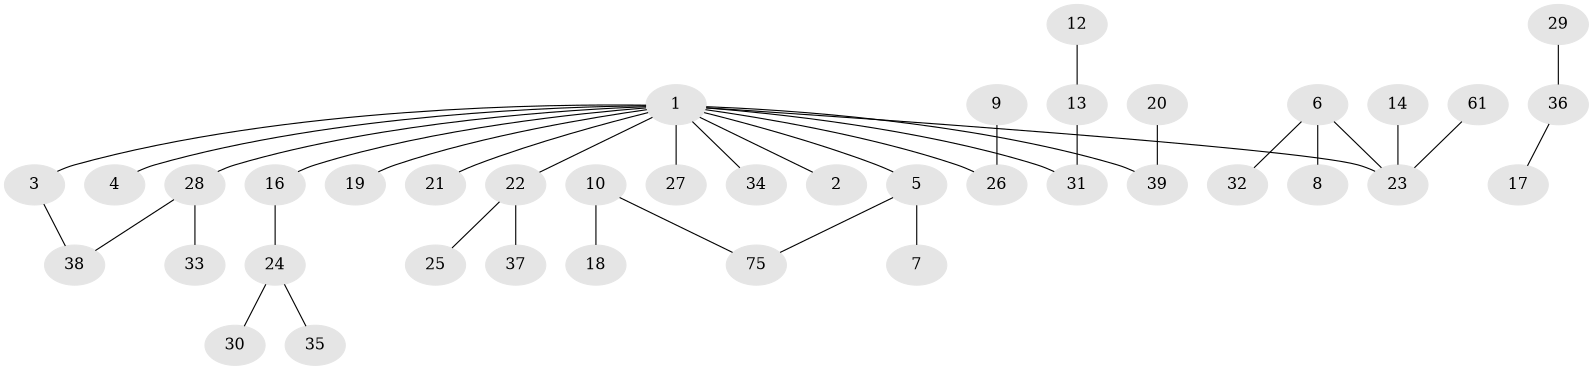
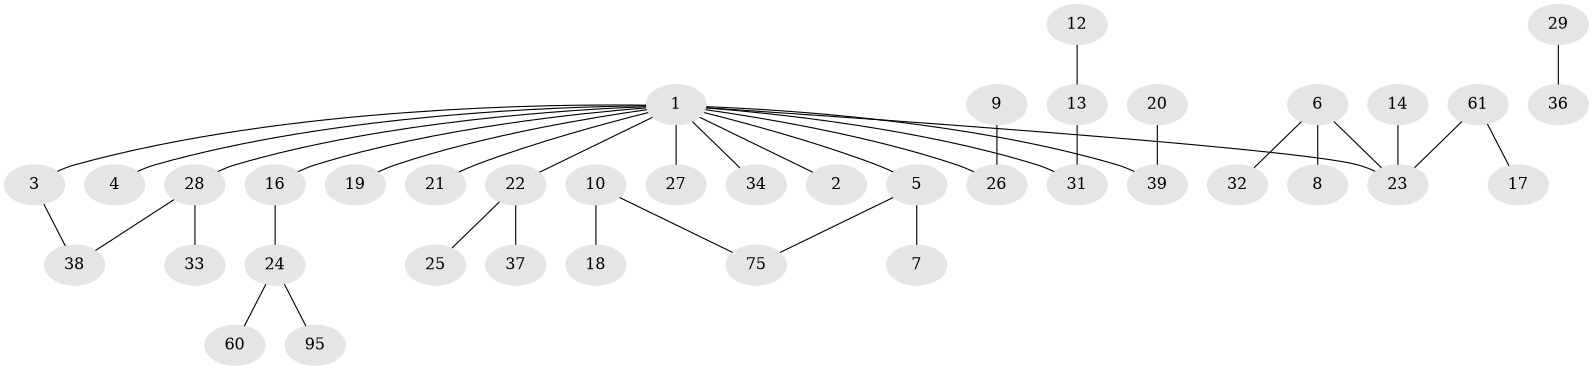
edge "36" -- "17": now "61" -- "17"
node "30": label "30" -> "60"
node "35": label "35" -> "95"
